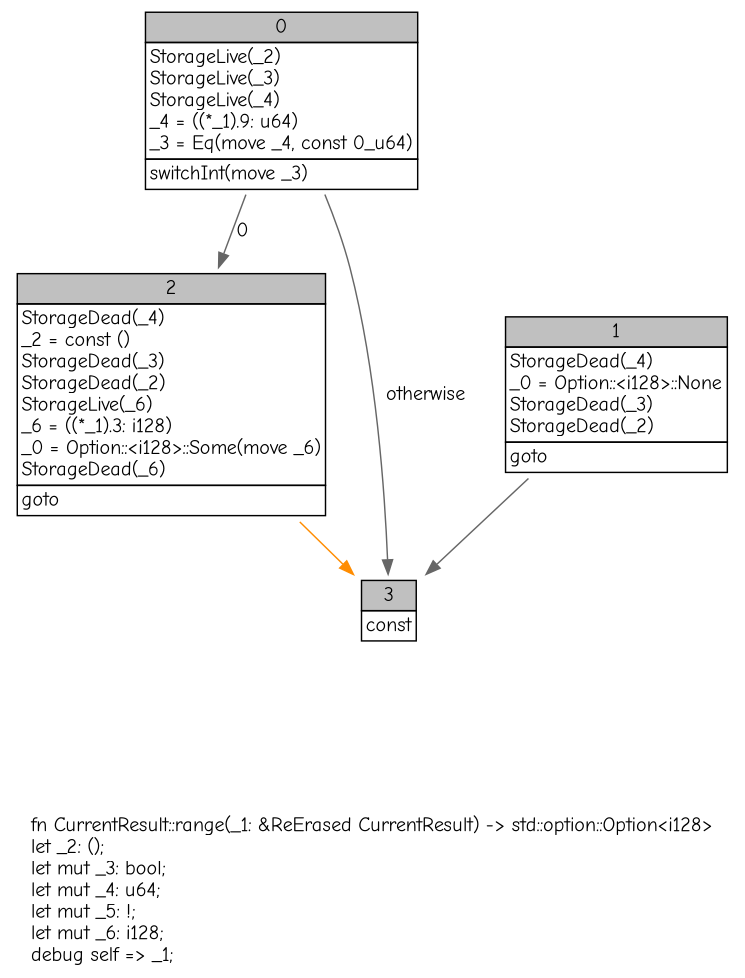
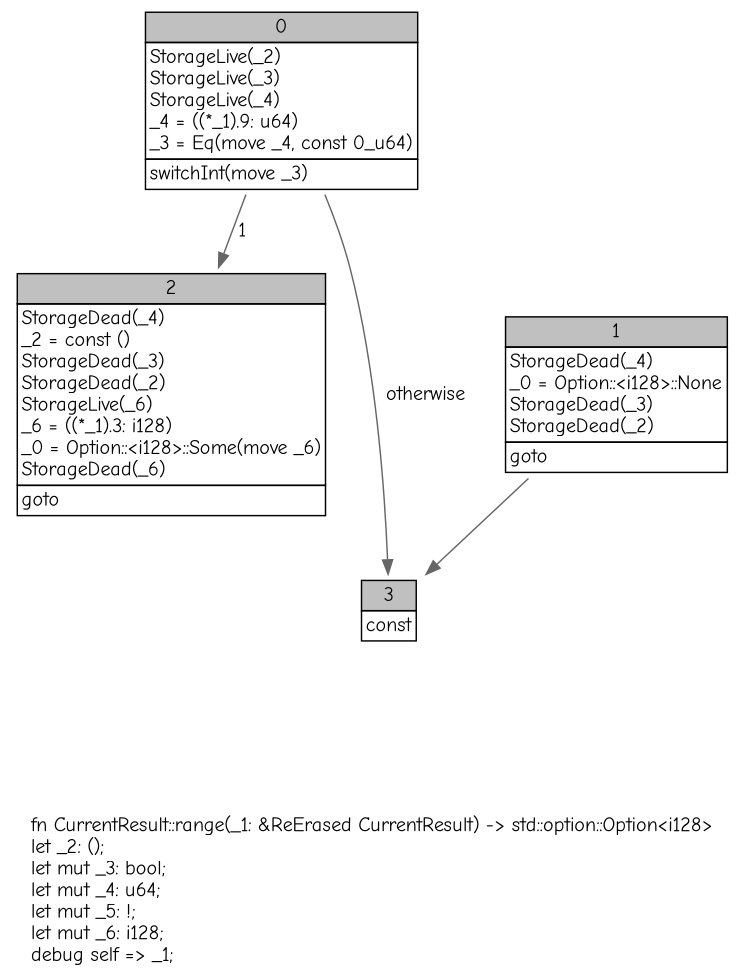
edge "0" -> "2": label "0" -> "1"
edge "2" -> "3": removed
